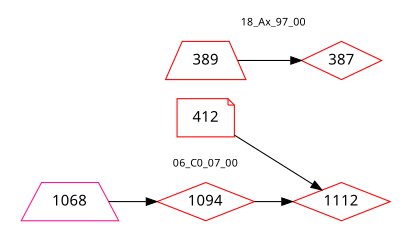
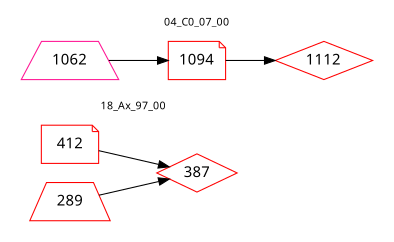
node "389": label "389" -> "289"
edge "412" -> "1112": now "412" -> "387"
cluster "06_C0_07_00": label "06_C0_07_00" -> "04_C0_07_00"
node "1068": label "1068" -> "1062"
node "1094": shape diamond -> note
